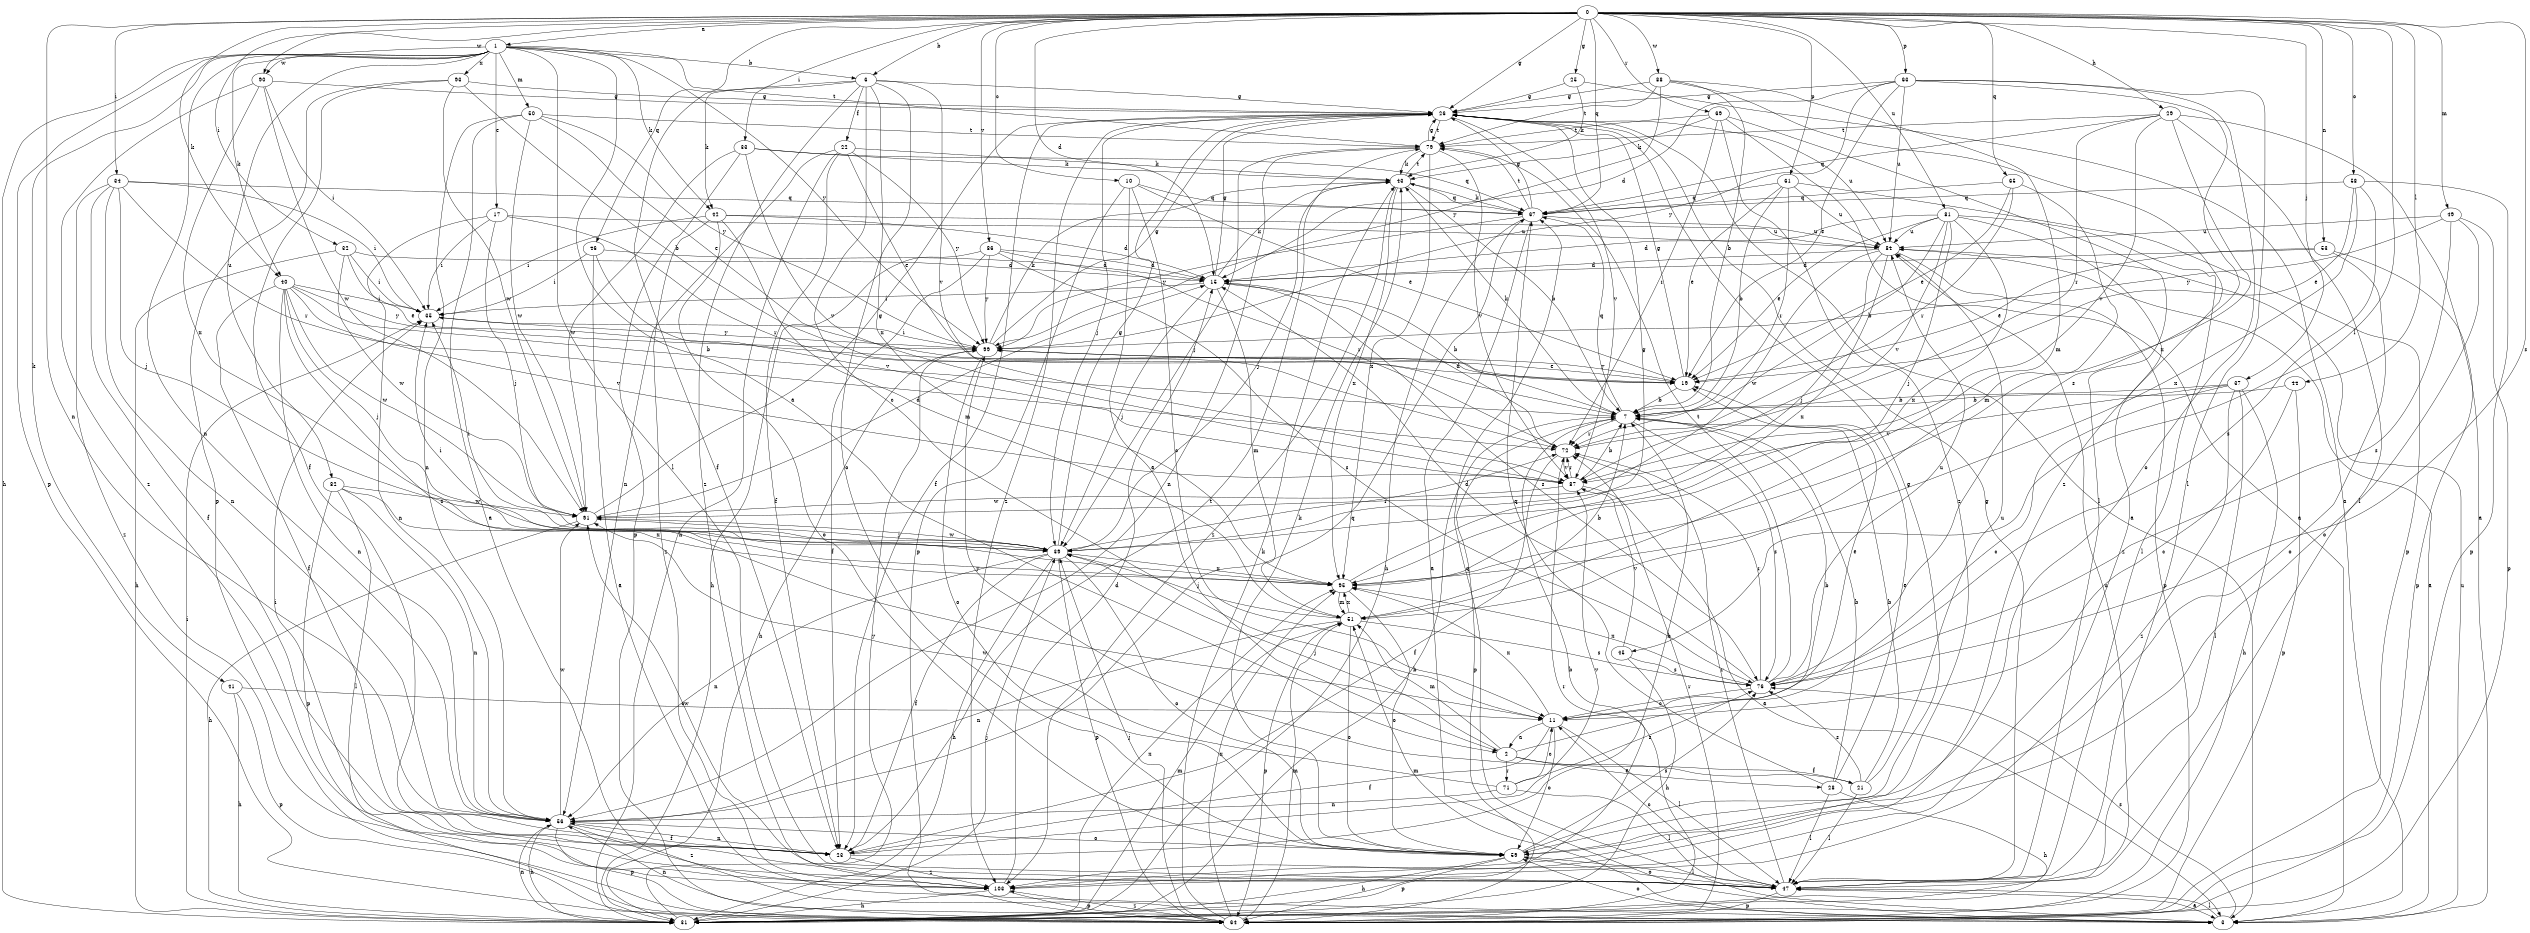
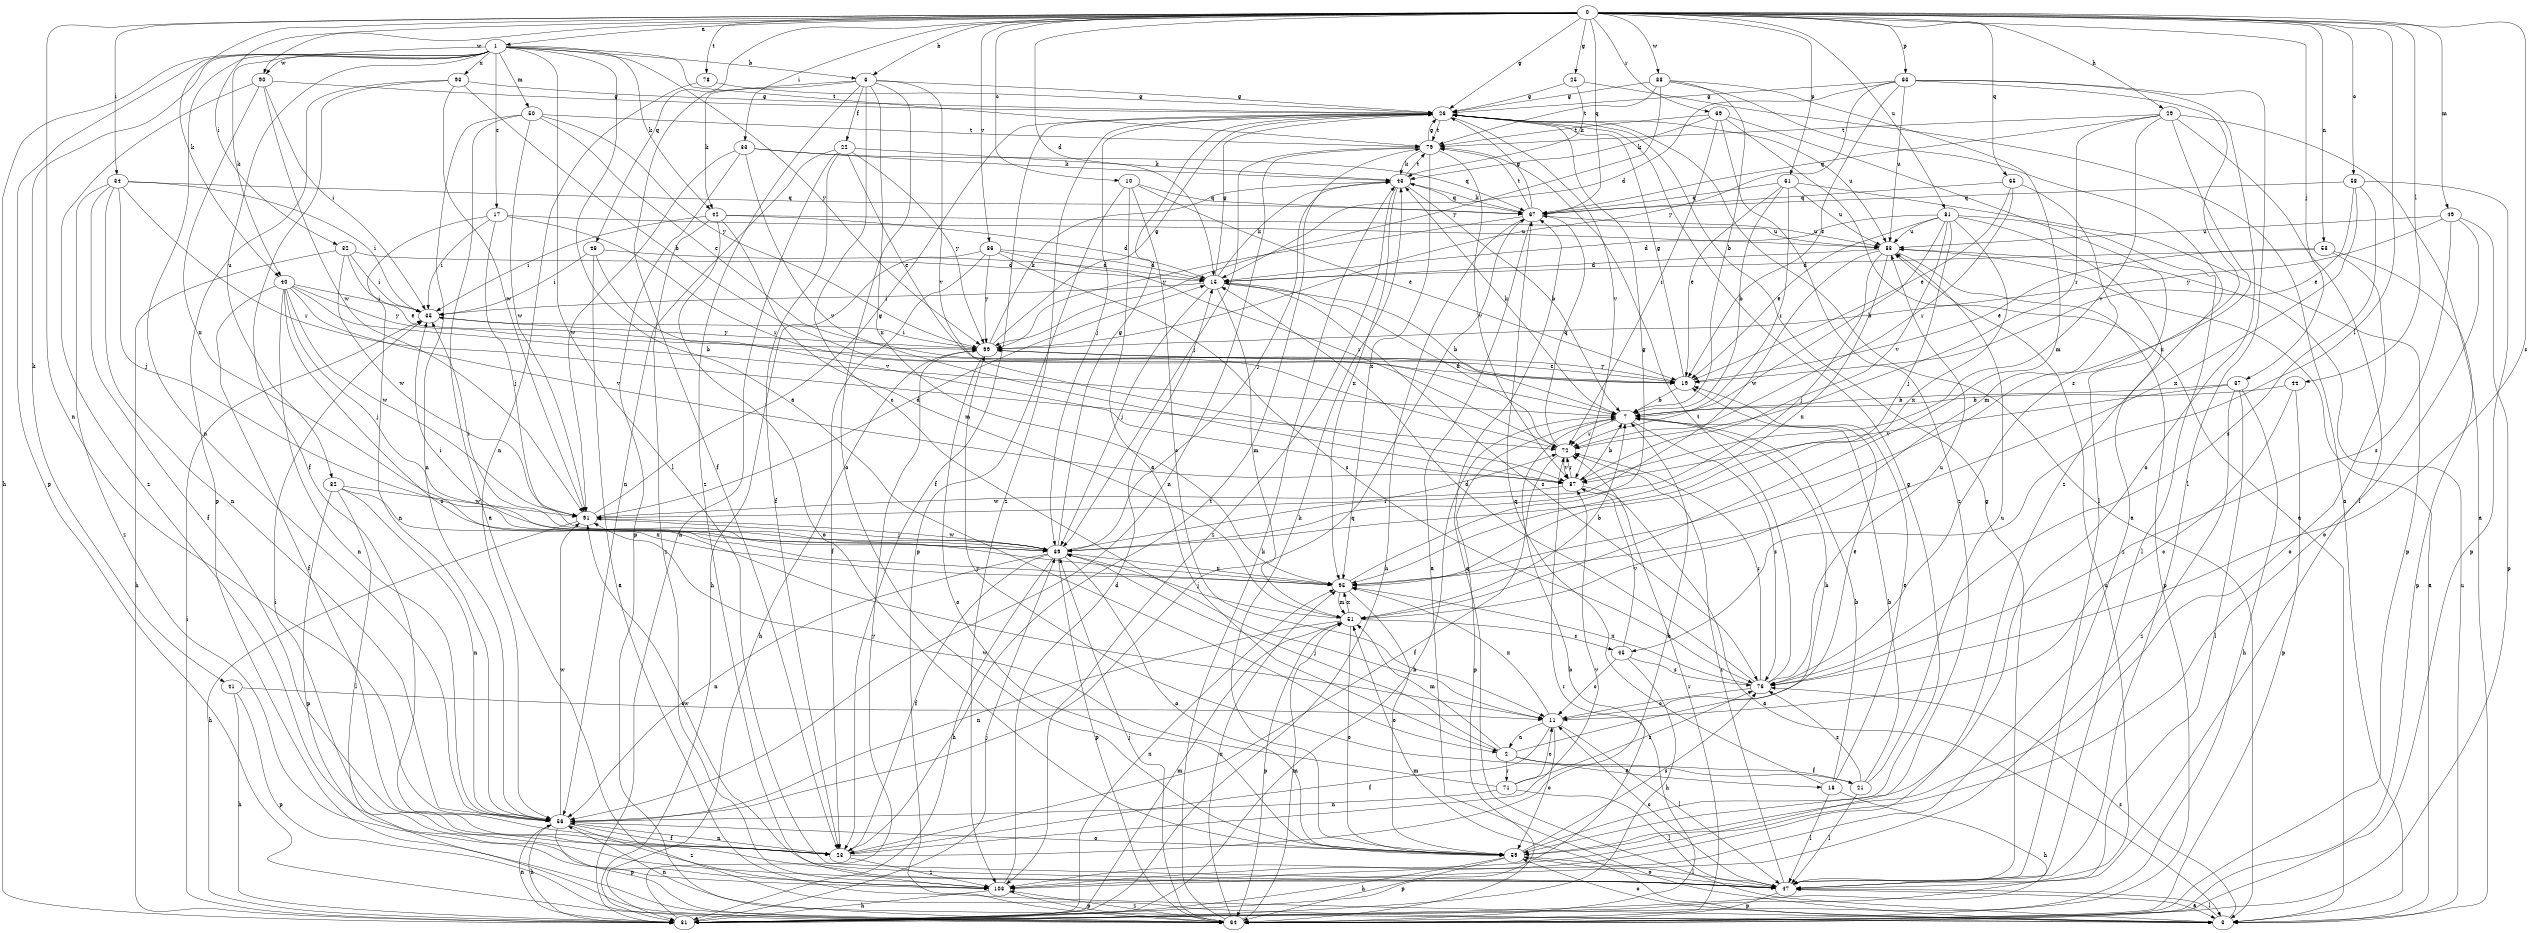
node "78": added
node "84": label "84" -> "83"
edge "7" -> "67": now "72" -> "67"
edge "37" -> "11": now "45" -> "11"
edge "51" -> "76": now "51" -> "45"
node "28": label "28" -> "18"
